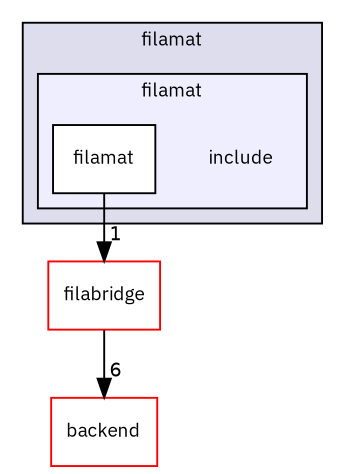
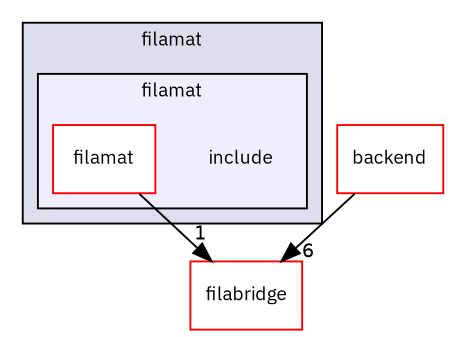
node "filamat": color black -> red
edge "filabridge" -> "backend": reversed
